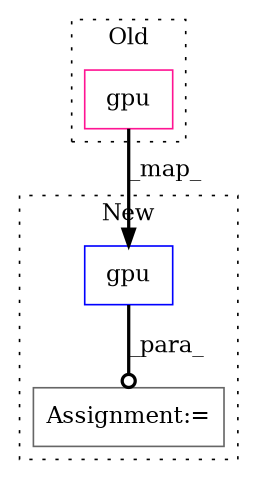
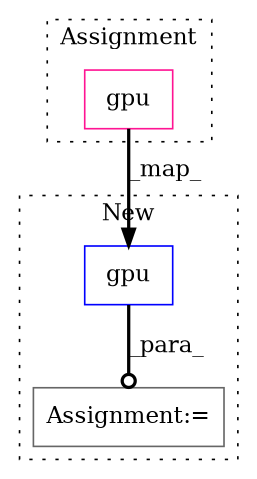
cluster "Old": label "Old" -> "Assignment"
